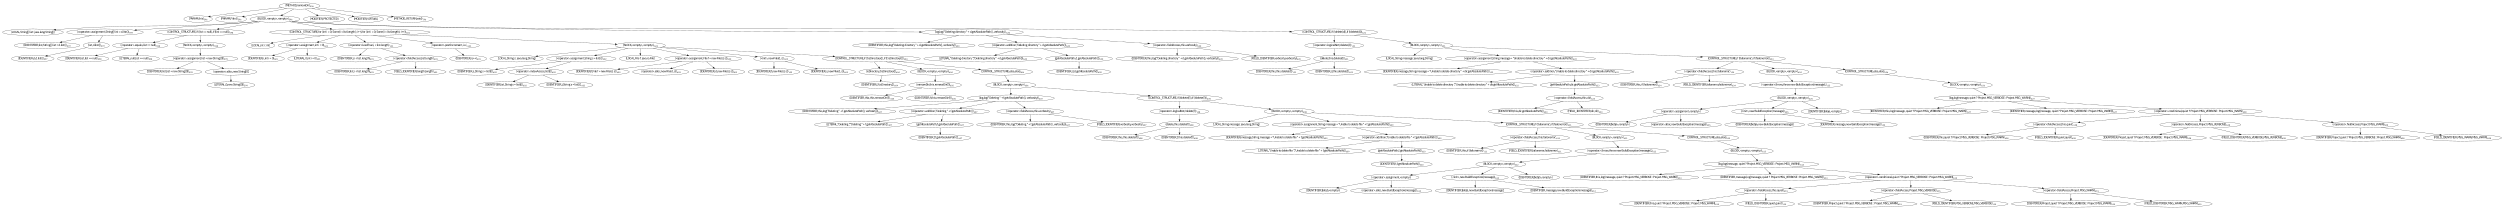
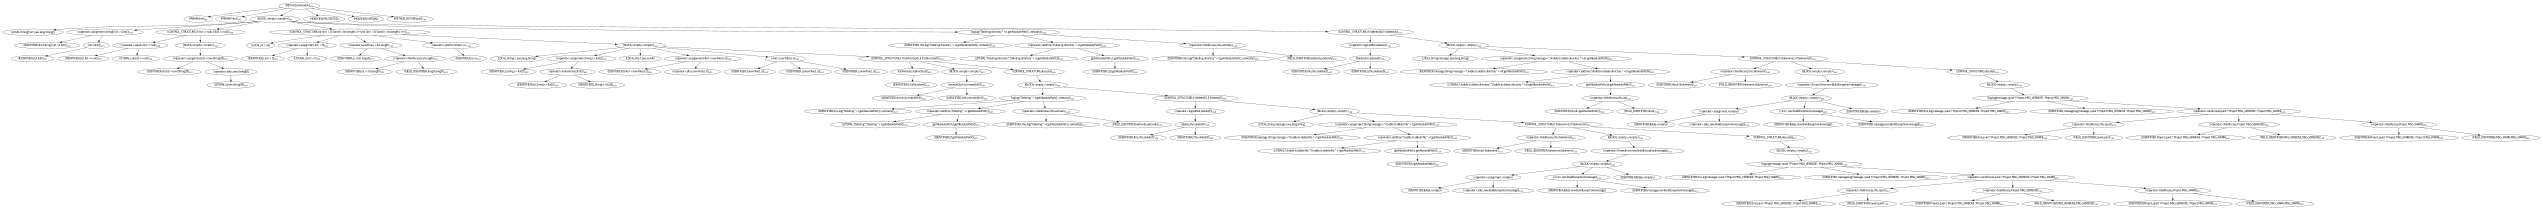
edge "(<operator>.assignment,File f = new File(d, s))" -> "(IDENTIFIER,d,new File(d, s))": now "(<init>,new File(d, s))" -> "(IDENTIFIER,d,new File(d, s))"
